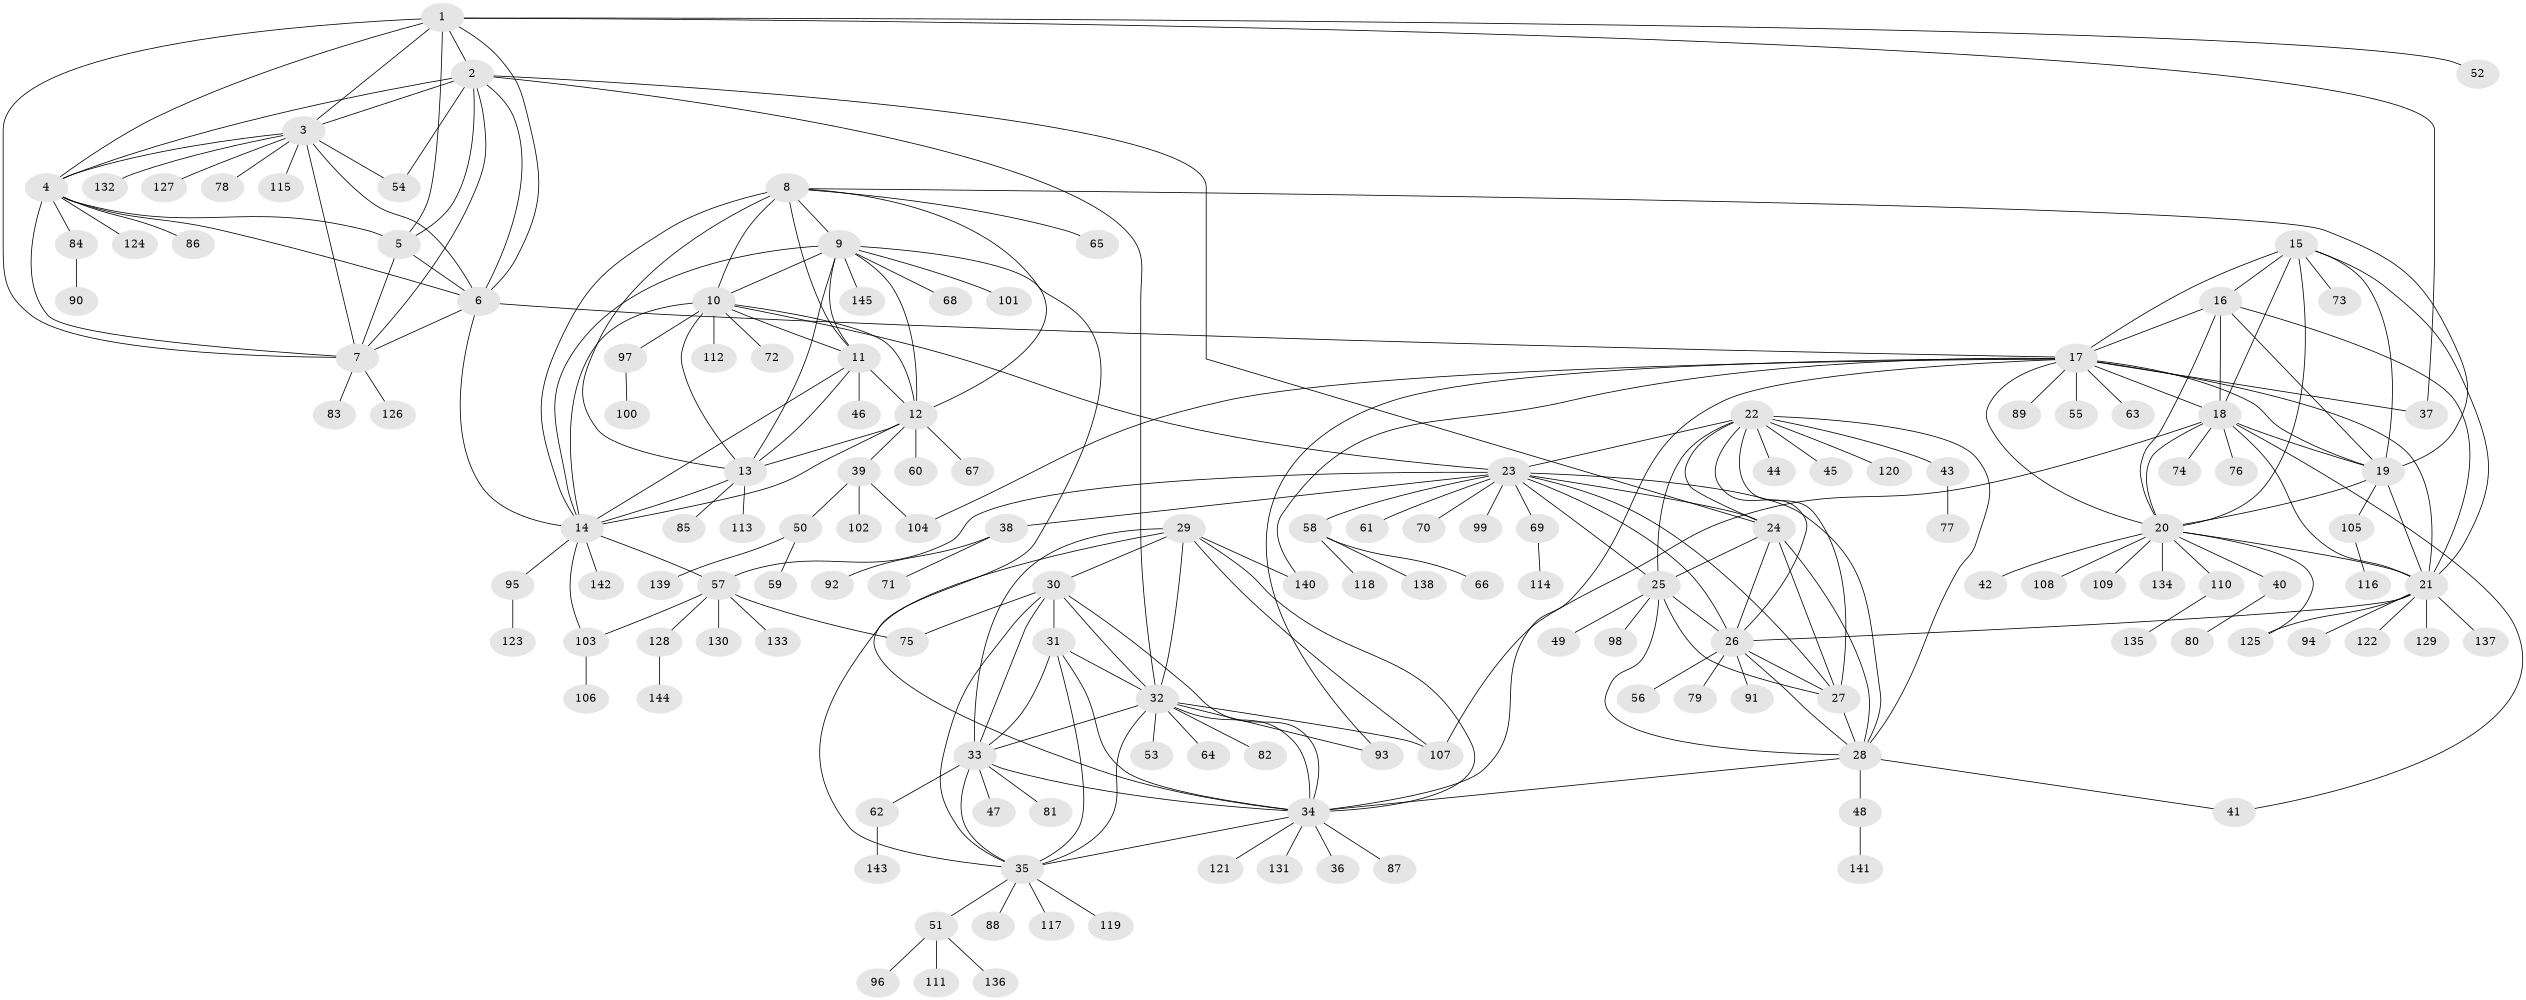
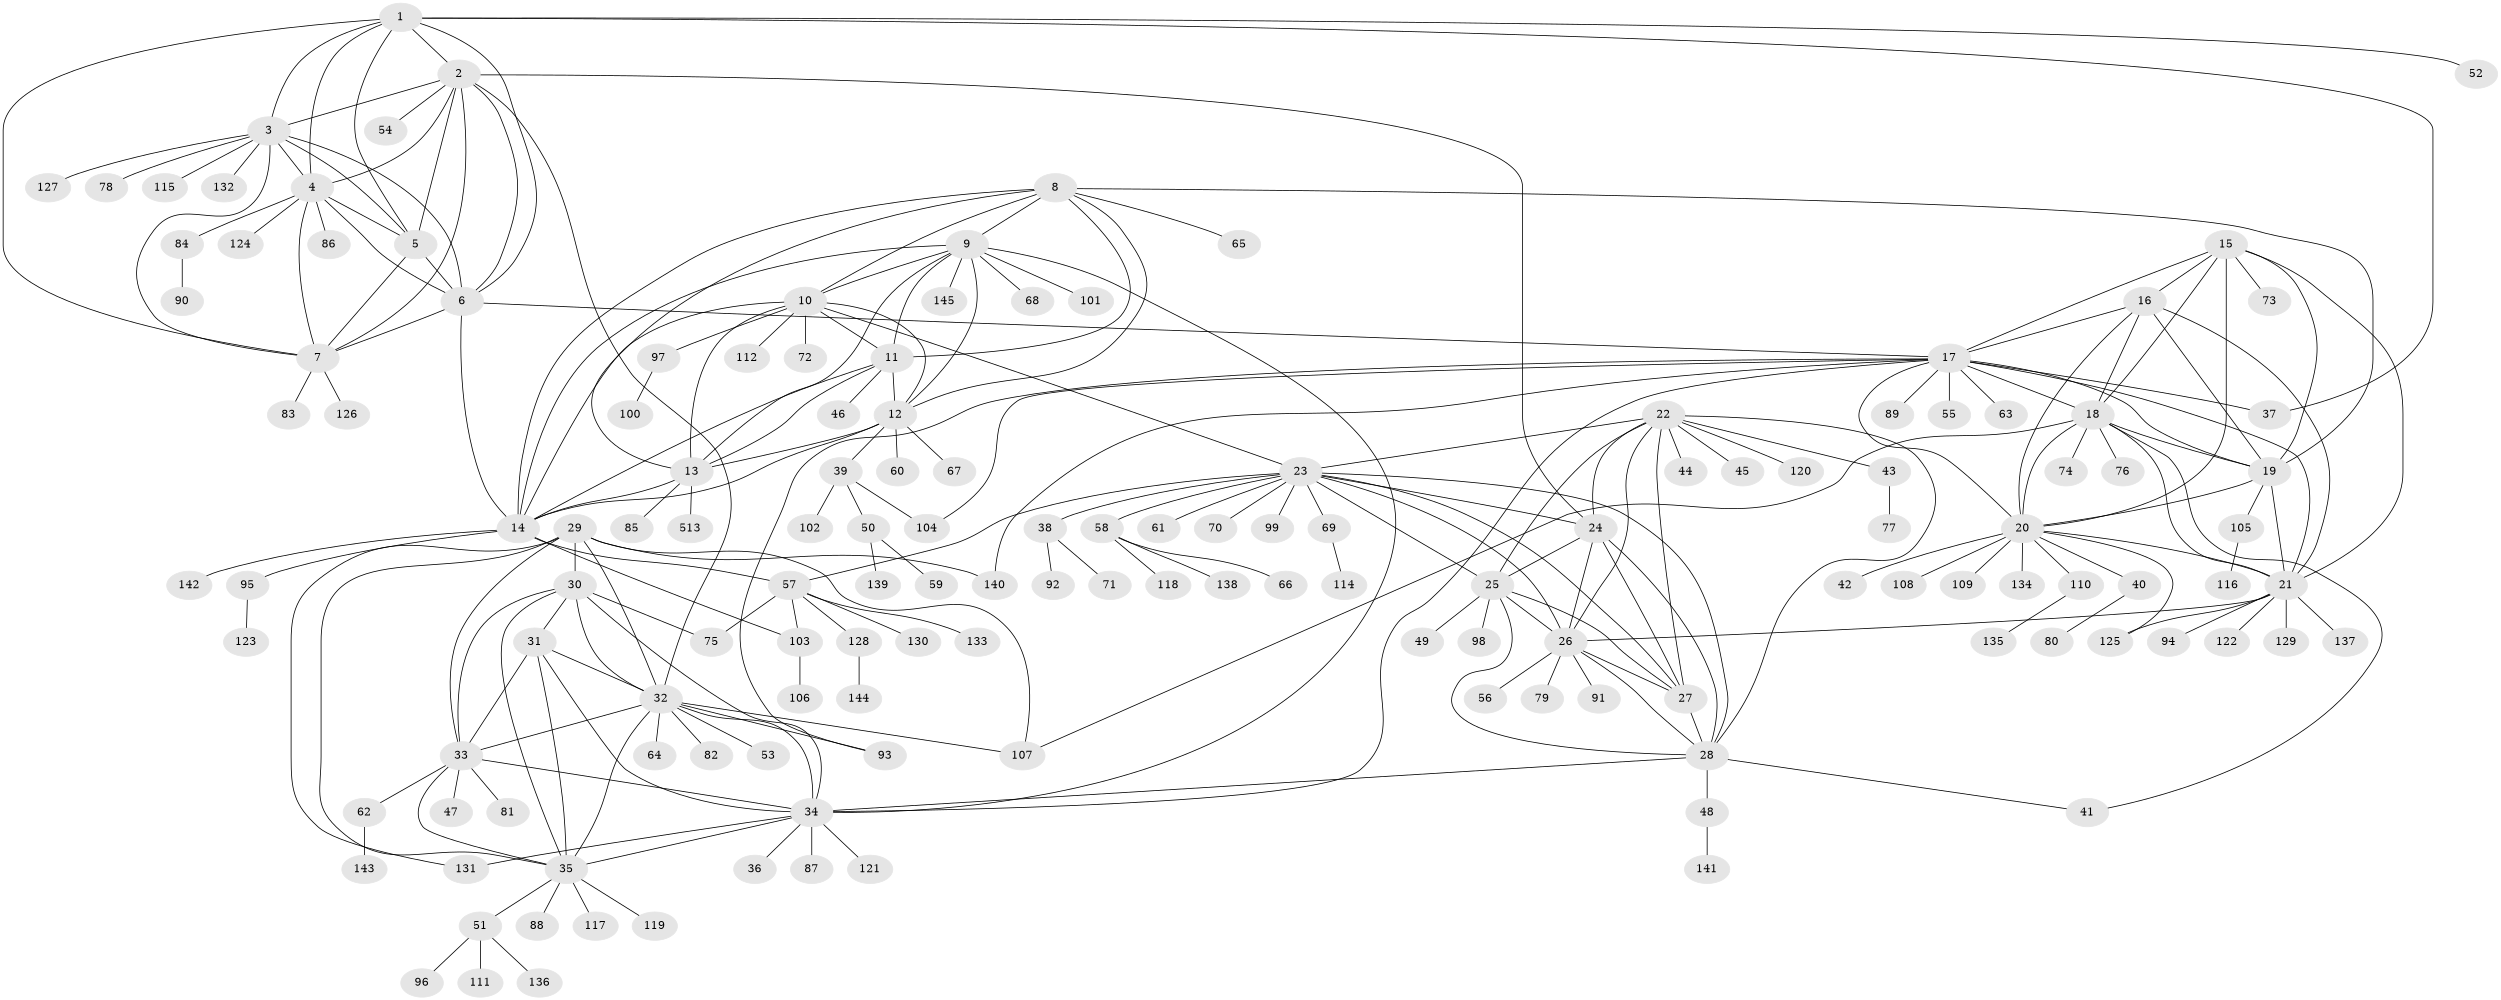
edge "3" -- "54": now "3" -- "5"
node "113": label "113" -> "513"
edge "29" -- "34": now "29" -- "131"
